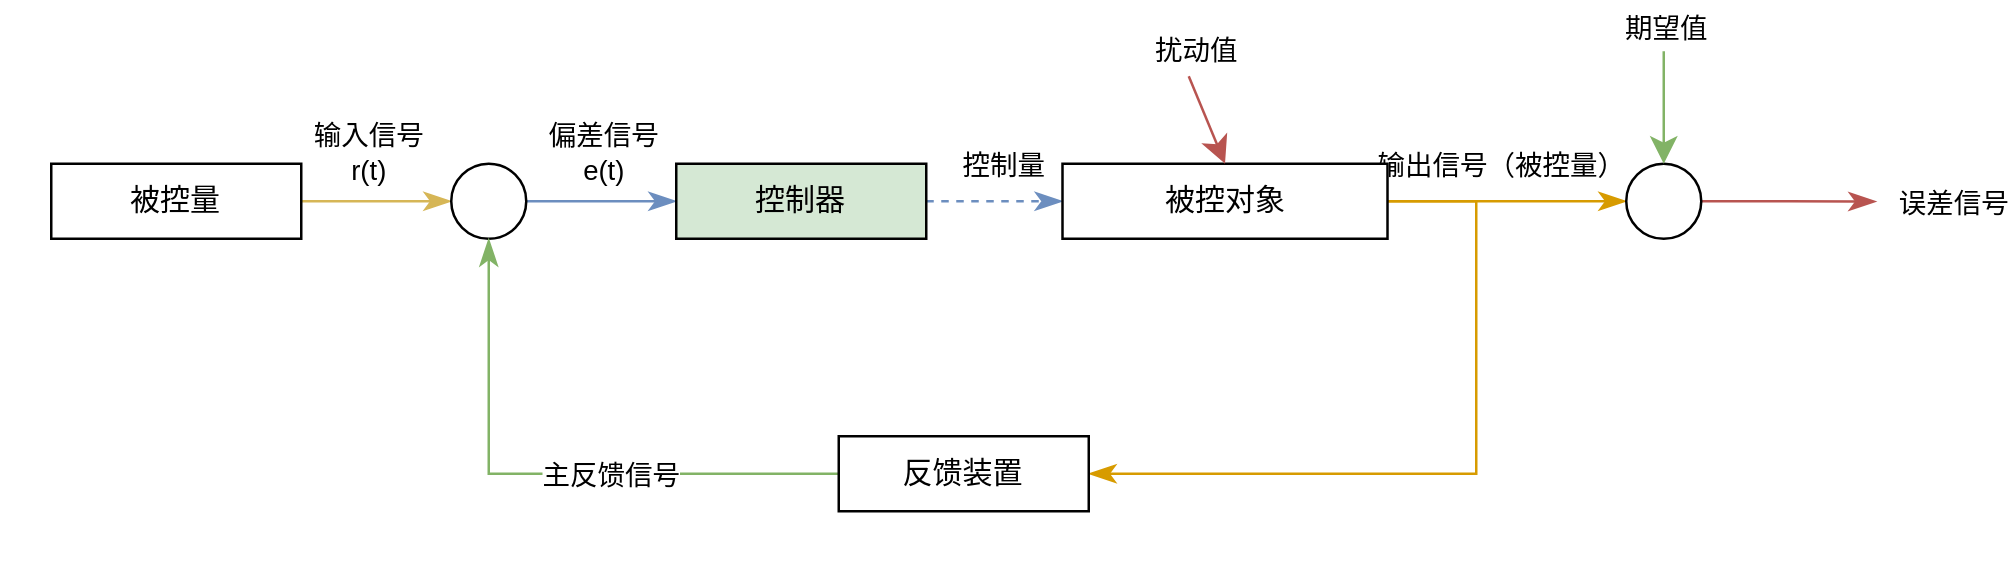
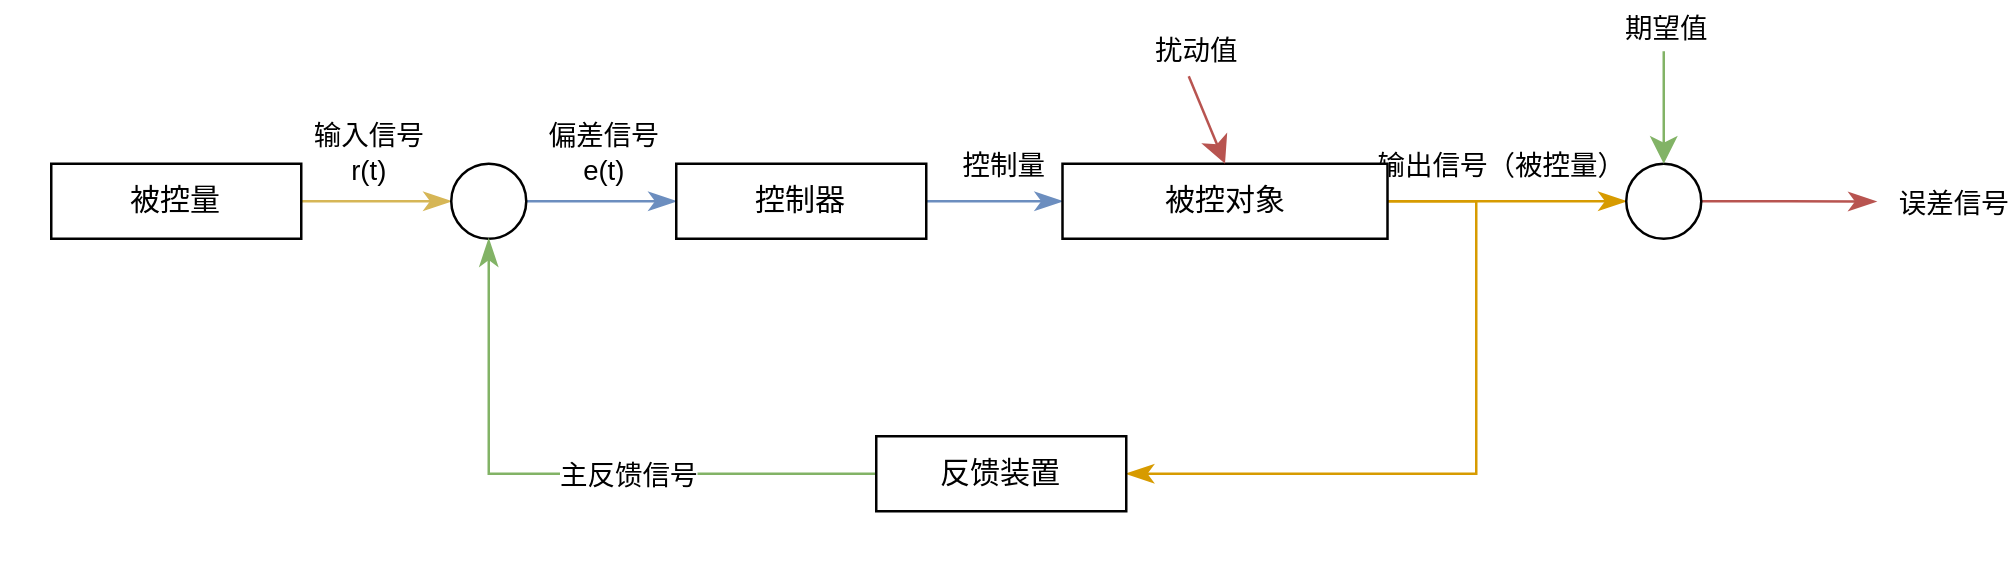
node "控制器": fillcolor #d5e8d4 -> #ffffff
edge "控制器" -> "被控对象": style dashed -> solid
node "反馈装置": moved (964, 474) -> (1001, 474)
